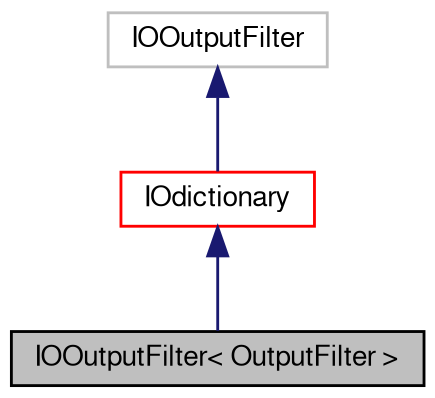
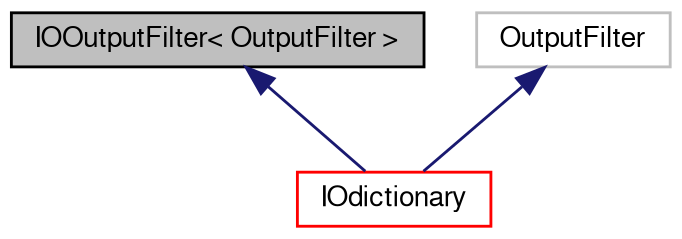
node "IOOutputFilter": label "IOOutputFilter" -> "OutputFilter"
edge "IOOutputFilter< OutputFilter >" -> "IOdictionary": reversed
